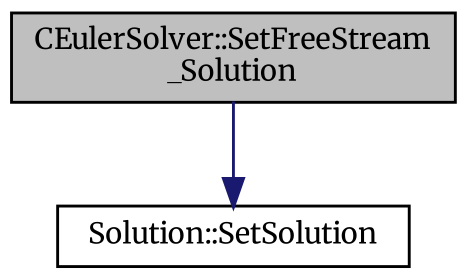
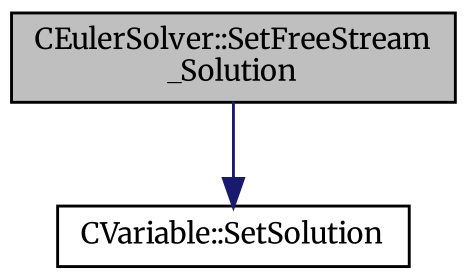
node "Solution::SetSolution": label "Solution::SetSolution" -> "CVariable::SetSolution"
